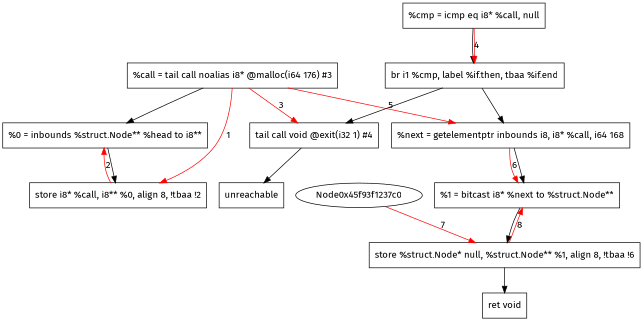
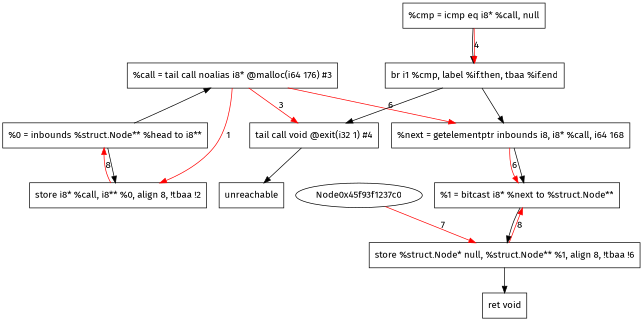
edge "%call = tail call noalias i8* @malloc(i64 176) #3" -> "%0 = inbounds %struct.Node** %head to i8**": reversed
edge "%call = tail call noalias i8* @malloc(i64 176) #3" -> "%next = getelementptr inbounds i8, i8* %call, i64 168": label "5" -> "6"
edge "store i8* %call, i8** %0, align 8, !tbaa !2" -> "%0 = inbounds %struct.Node** %head to i8**": label "2" -> "8"
